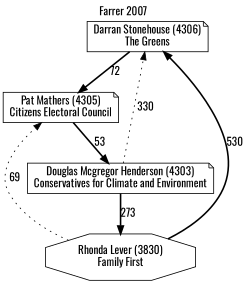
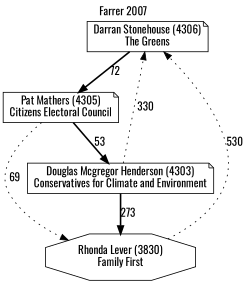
edge "Rhonda Lever (3830) Family First" -> "Darran Stonehouse (4306) The Greens": style bold -> dotted
edge "Rhonda Lever (3830) Family First" -> "Pat Mathers (4305) Citizens Electoral Council": reversed
